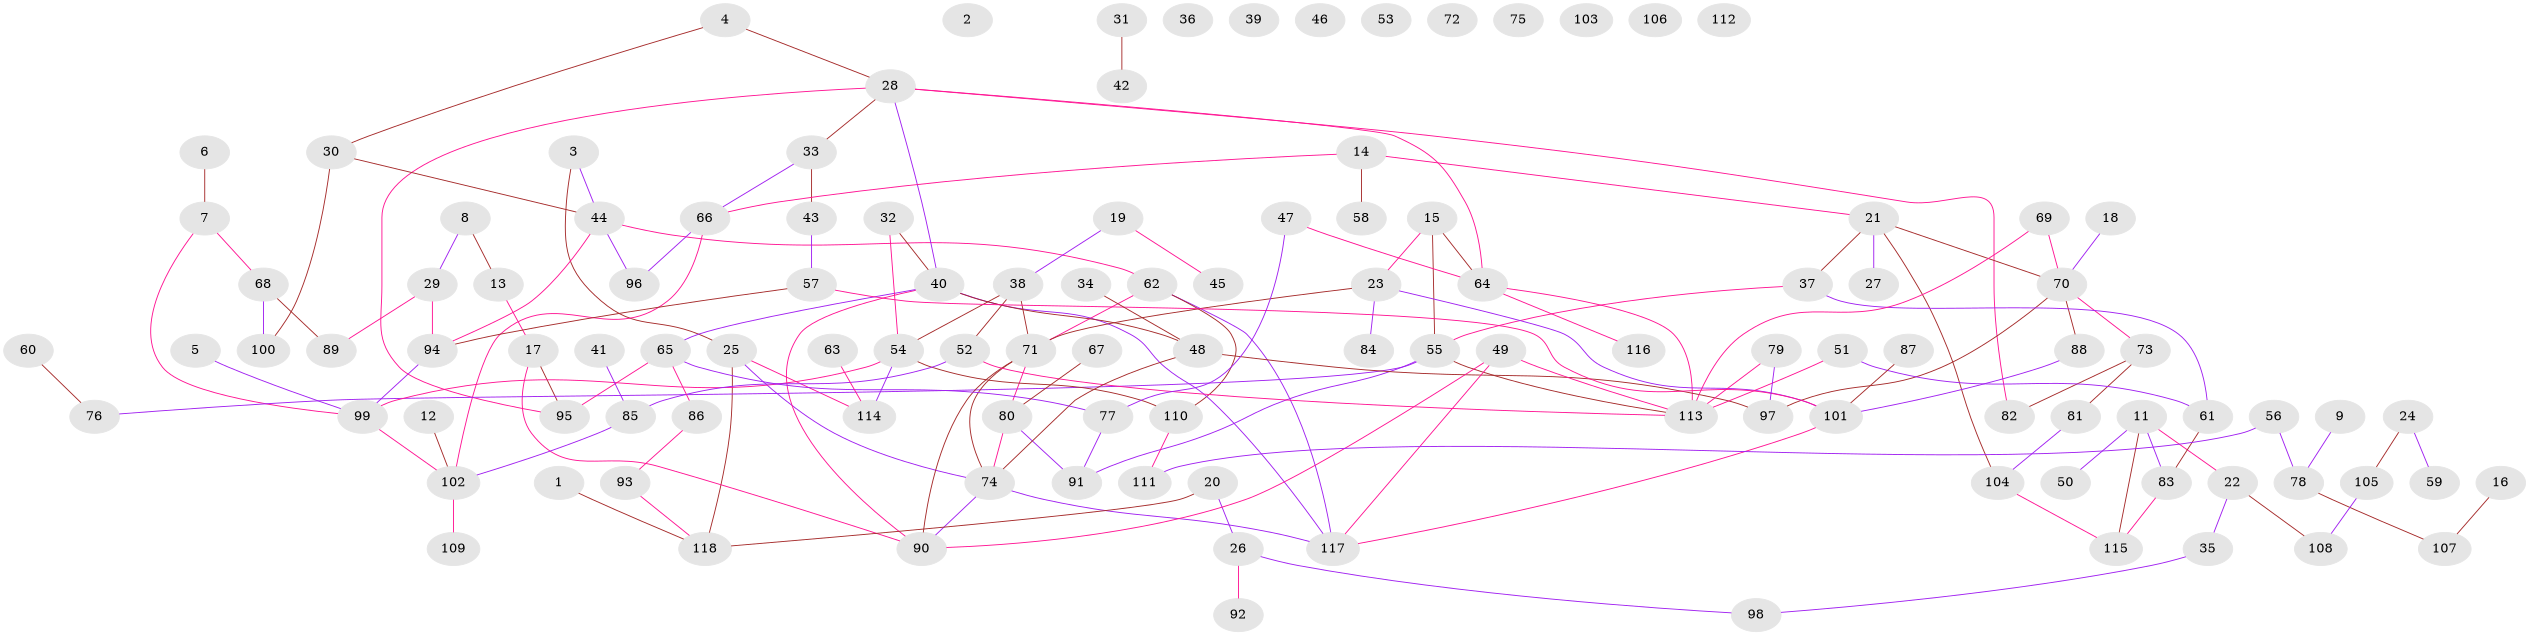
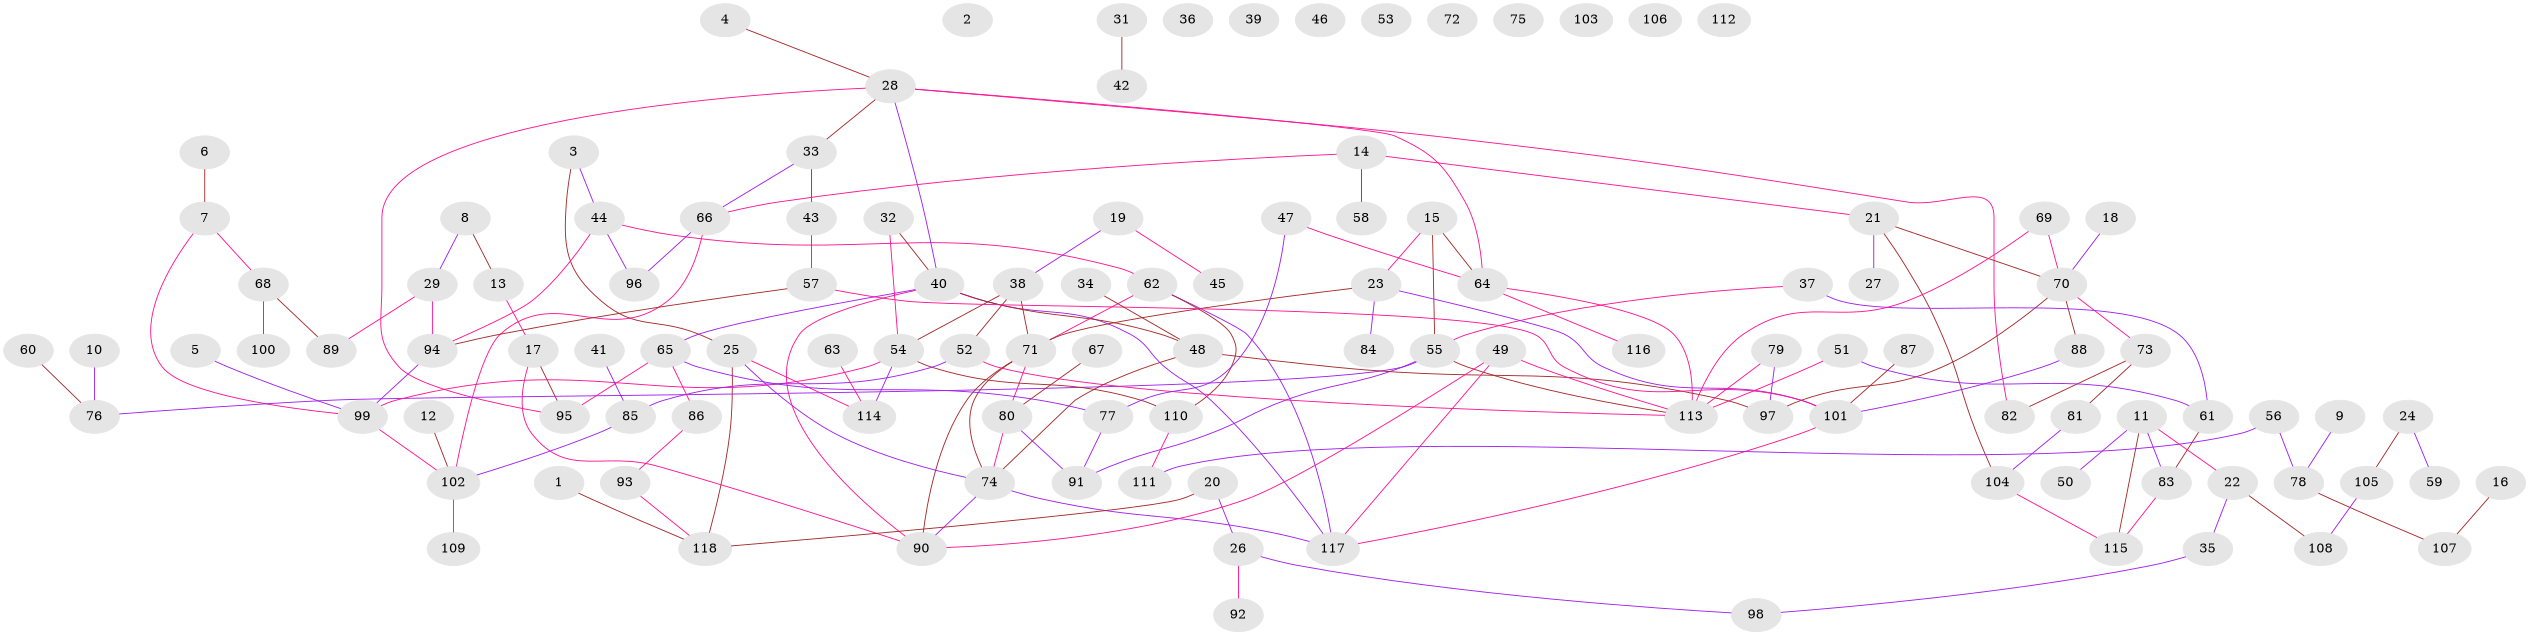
node "30": removed
edge "21" -- "37": removed
node "10": added
